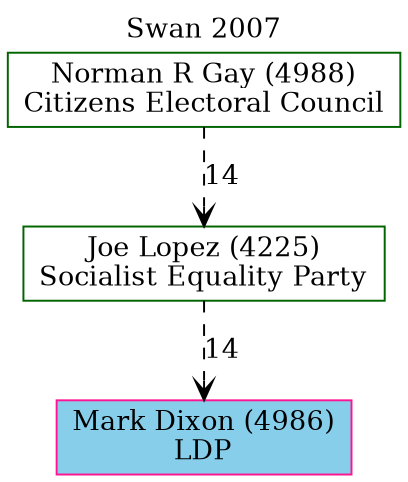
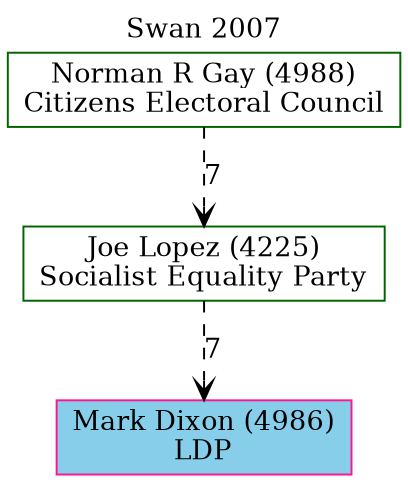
edge "Norman R Gay (4988) Citizens Electoral Council" -> "Joe Lopez (4225) Socialist Equality Party": label "14" -> "7"
edge "Joe Lopez (4225) Socialist Equality Party" -> "Mark Dixon (4986) LDP": label "14" -> "7"
